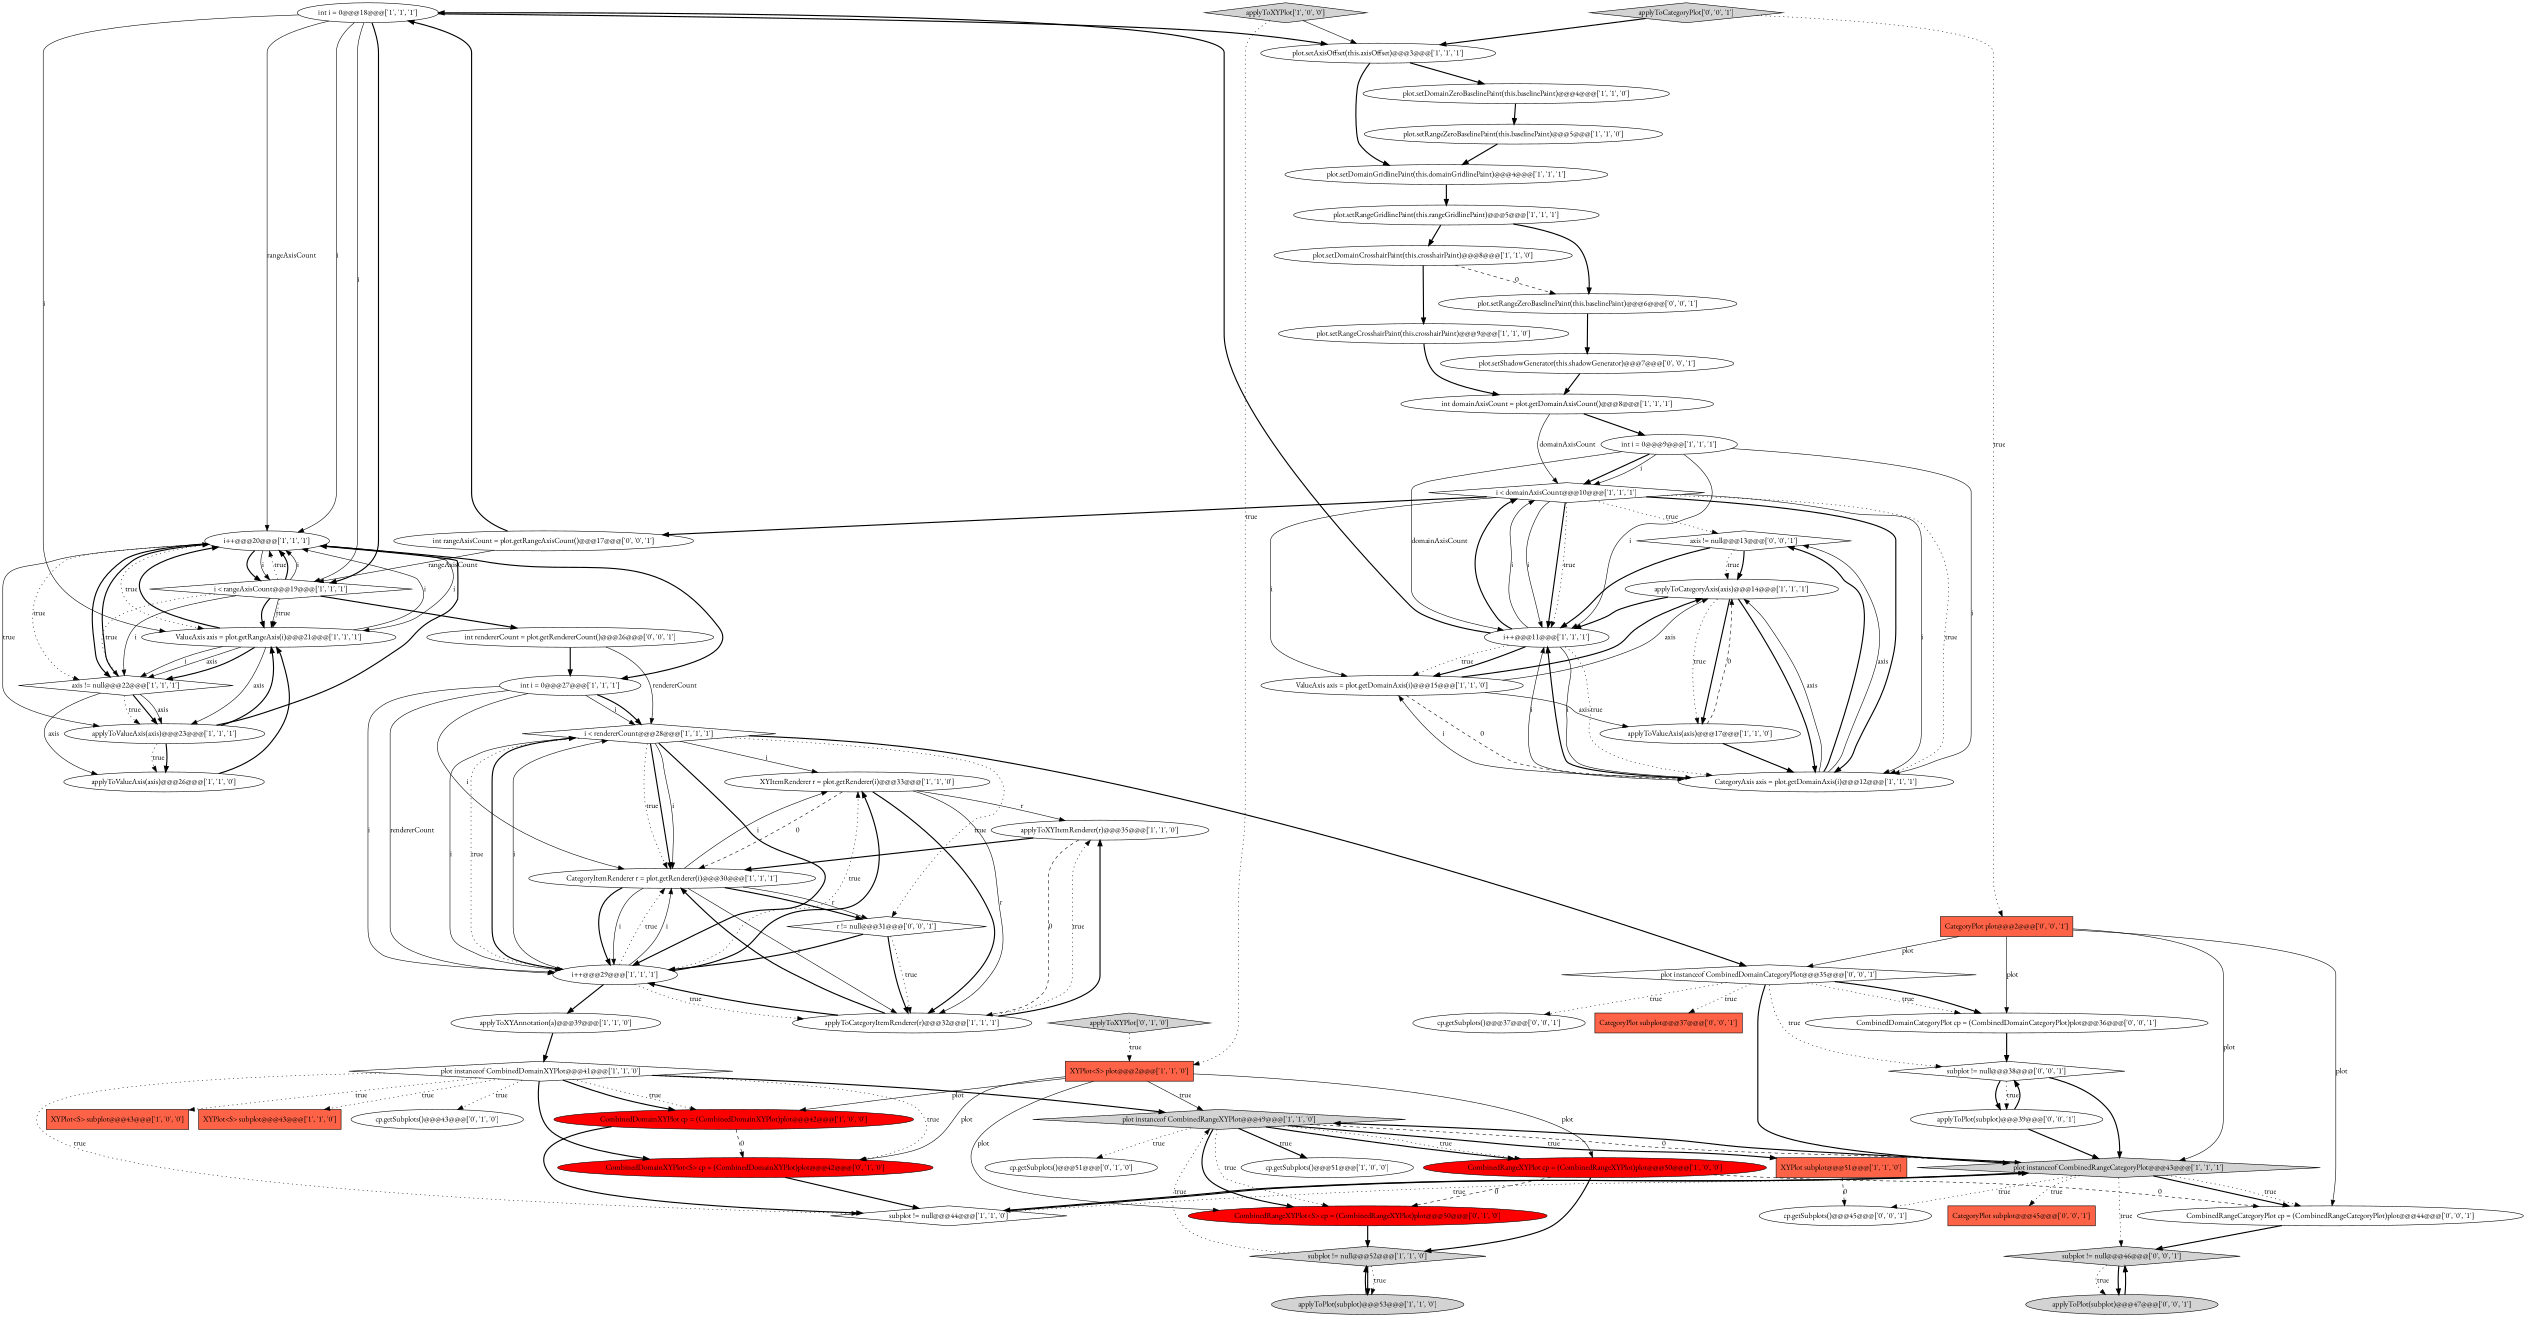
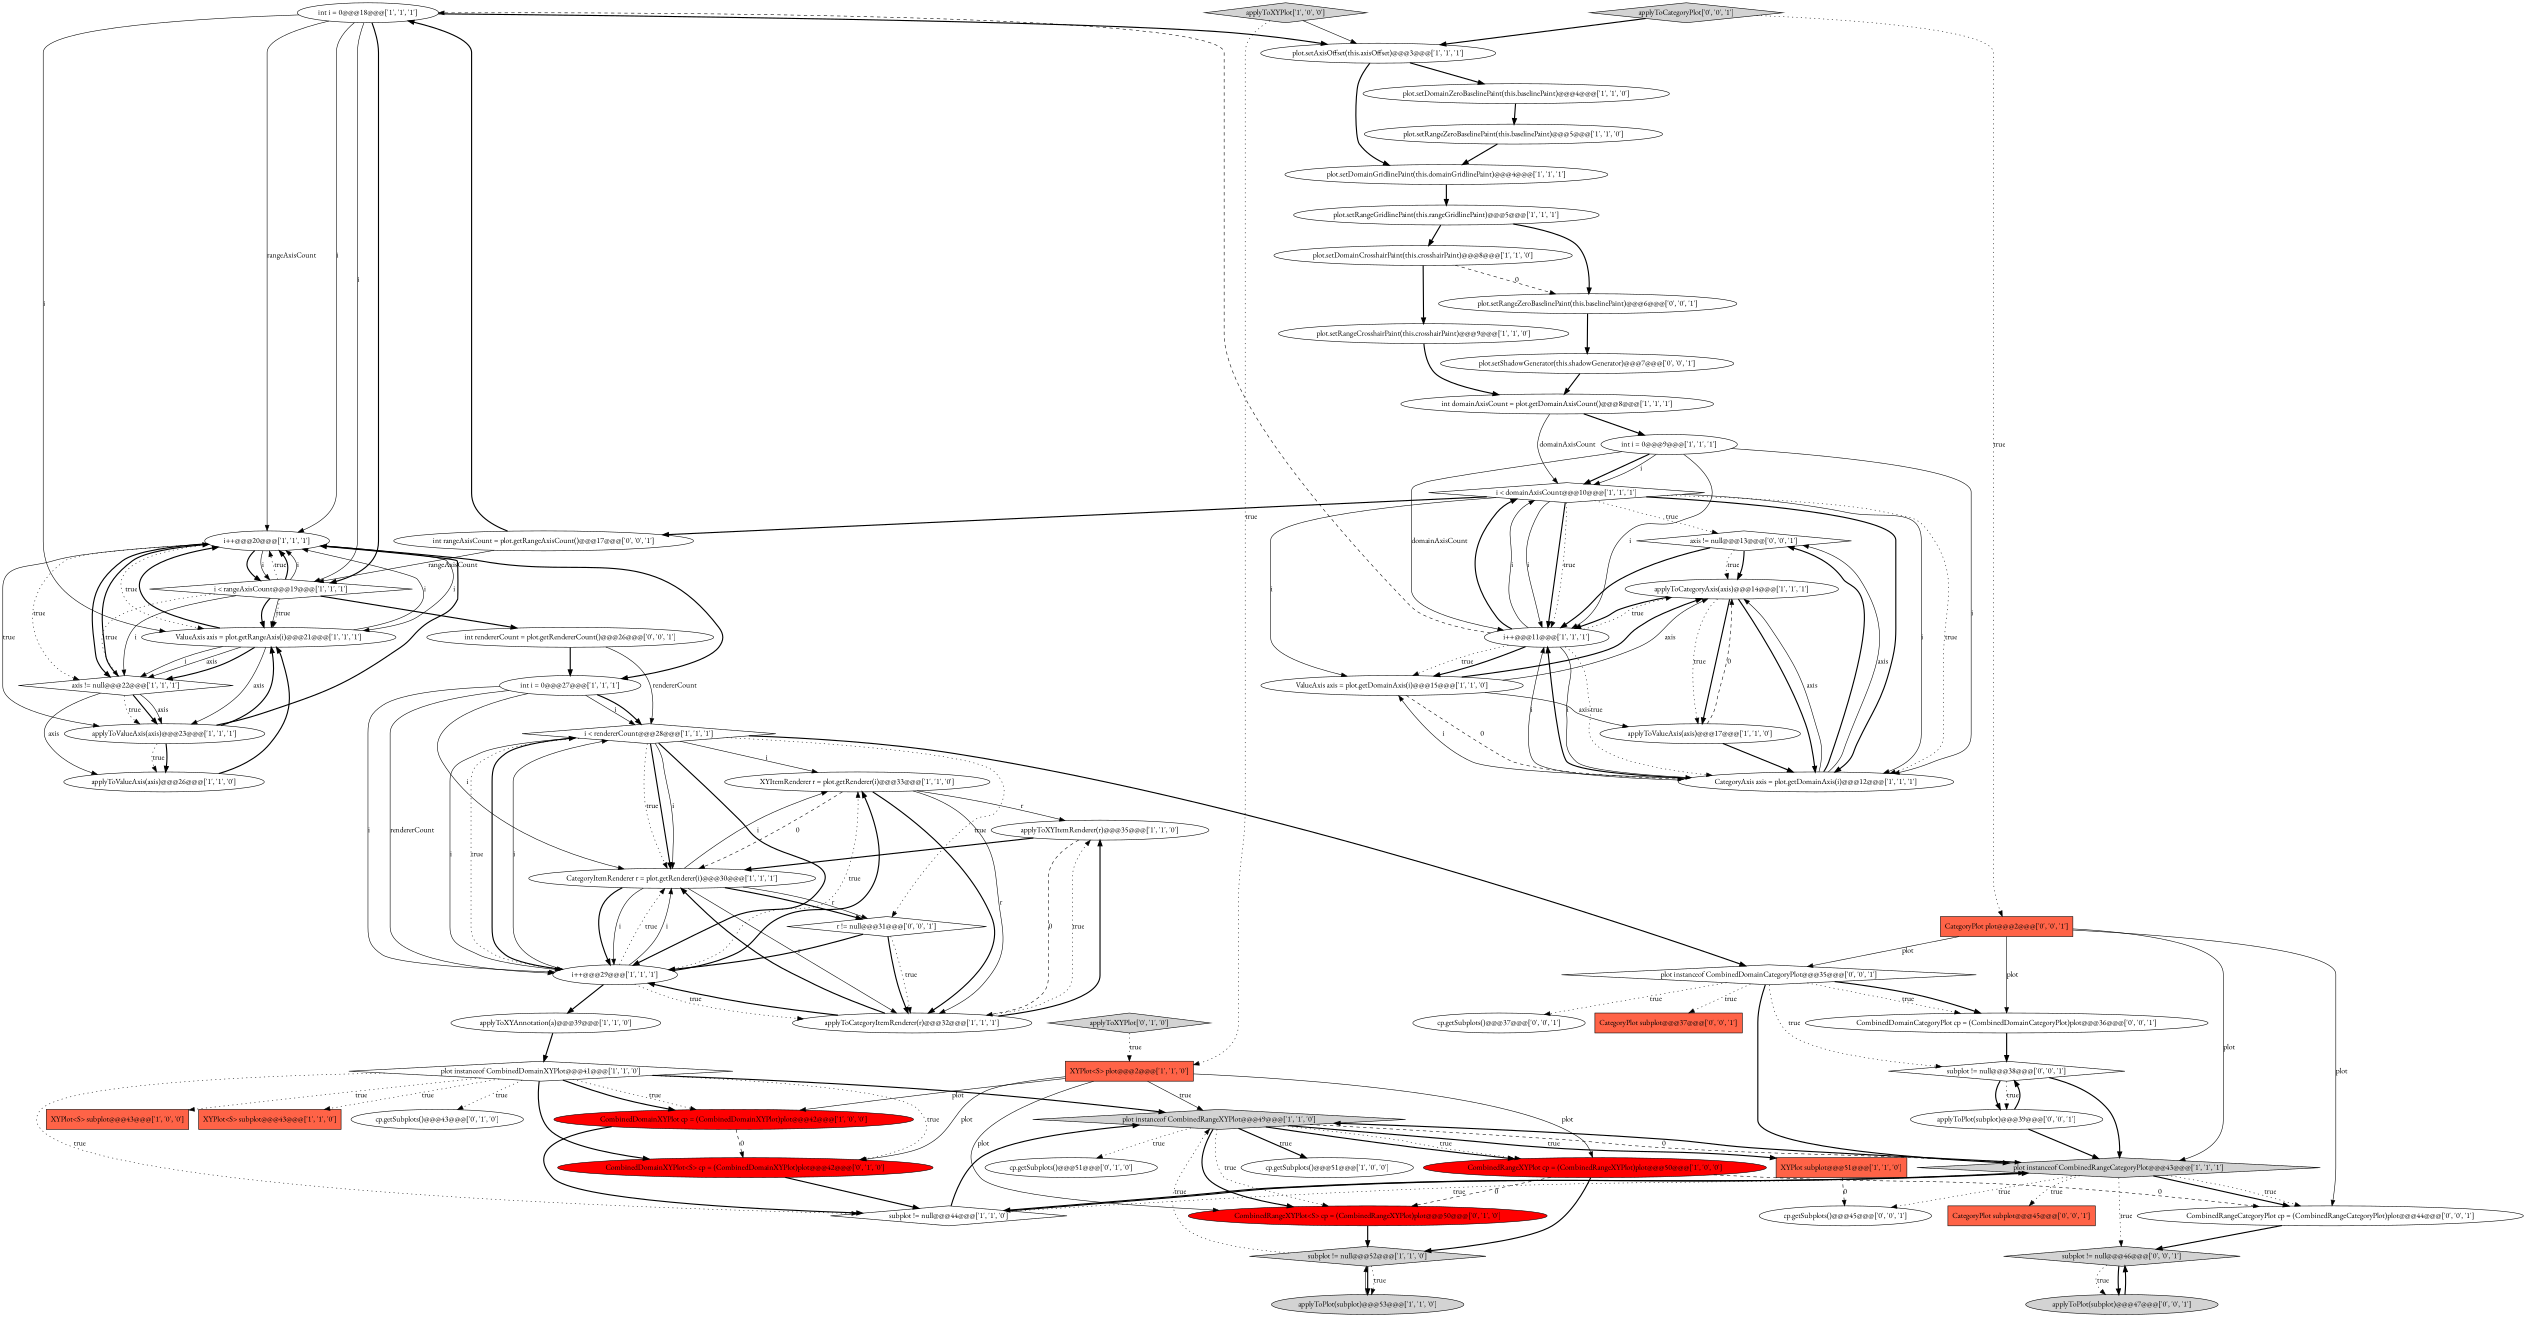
edge "i++@@@11@@@['1', '1', '1']" -> "int i = 0@@@18@@@['1', '1', '1']": style bold -> dashed
edge "i++@@@11@@@['1', '1', '1']" -> "applyToCategoryAxis(axis)@@@14@@@['1', '1', '1']": added, label "true"
edge "subplot != null@@@44@@@['1', '1', '0']" -> "plot instanceof CombinedRangeXYPlot@@@49@@@['1', '1', '0']": added
edge "applyToPlot(subplot)@@@53@@@['1', '1', '0']" -> "subplot != null@@@52@@@['1', '1', '0']": style bold -> solid
